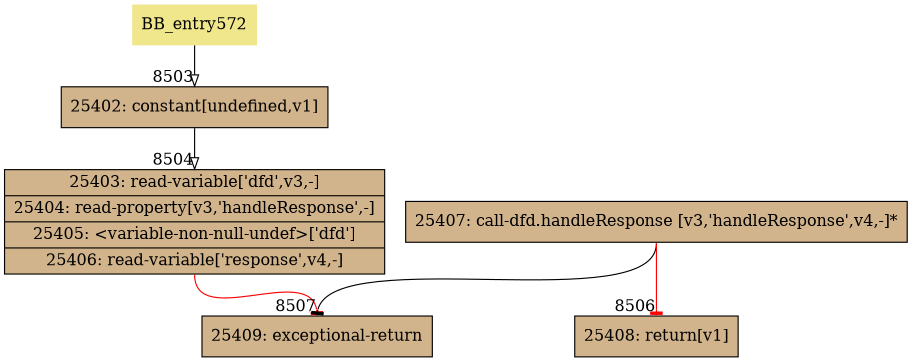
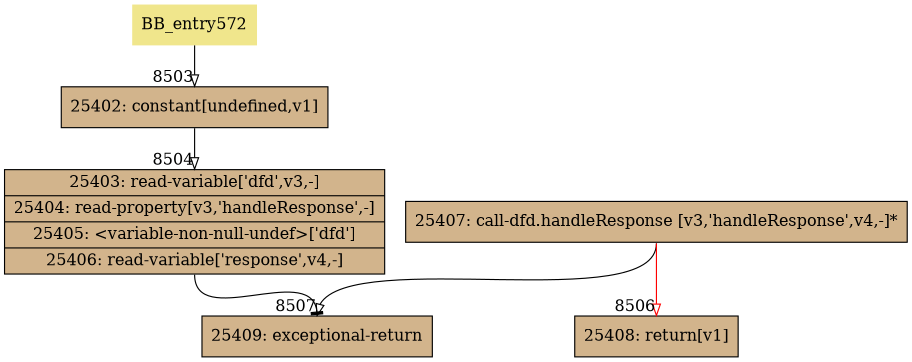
edge "25407: call-dfd.handleResponse [v3,'handleResponse',v4,-]*" -> "25408: return[v1]": arrowhead tee -> onormal
edge "25407: call-dfd.handleResponse [v3,'handleResponse',v4,-]*" -> "25409: exceptional-return": arrowhead tee -> onormal
edge "25403: read-variable['dfd',v3,-]" -> "25409: exceptional-return": color red -> black
